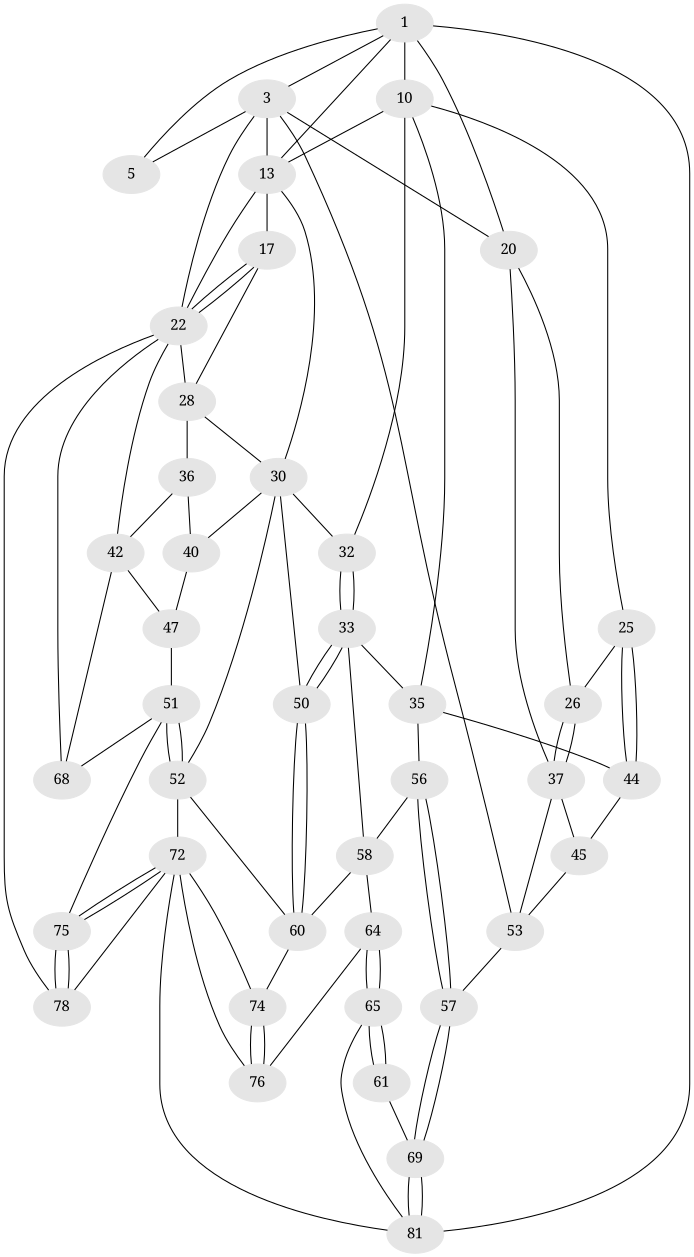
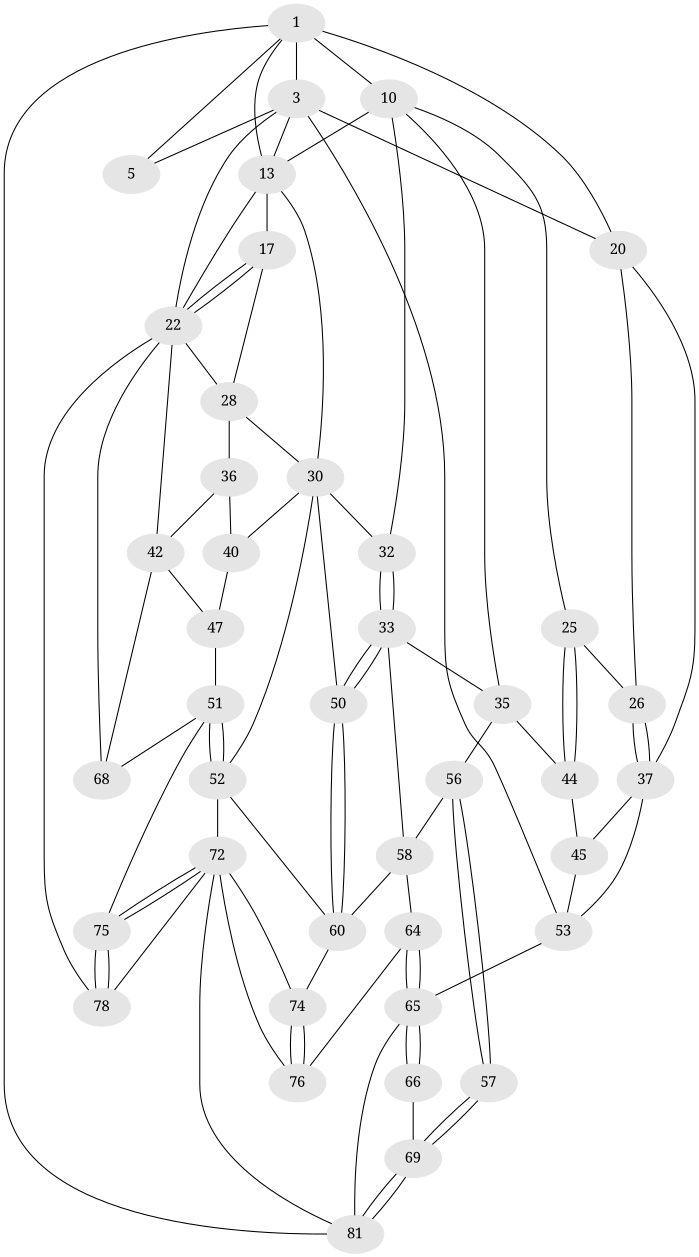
edge "53" -- "57": now "53" -- "65"
node "61": label "61" -> "66"
